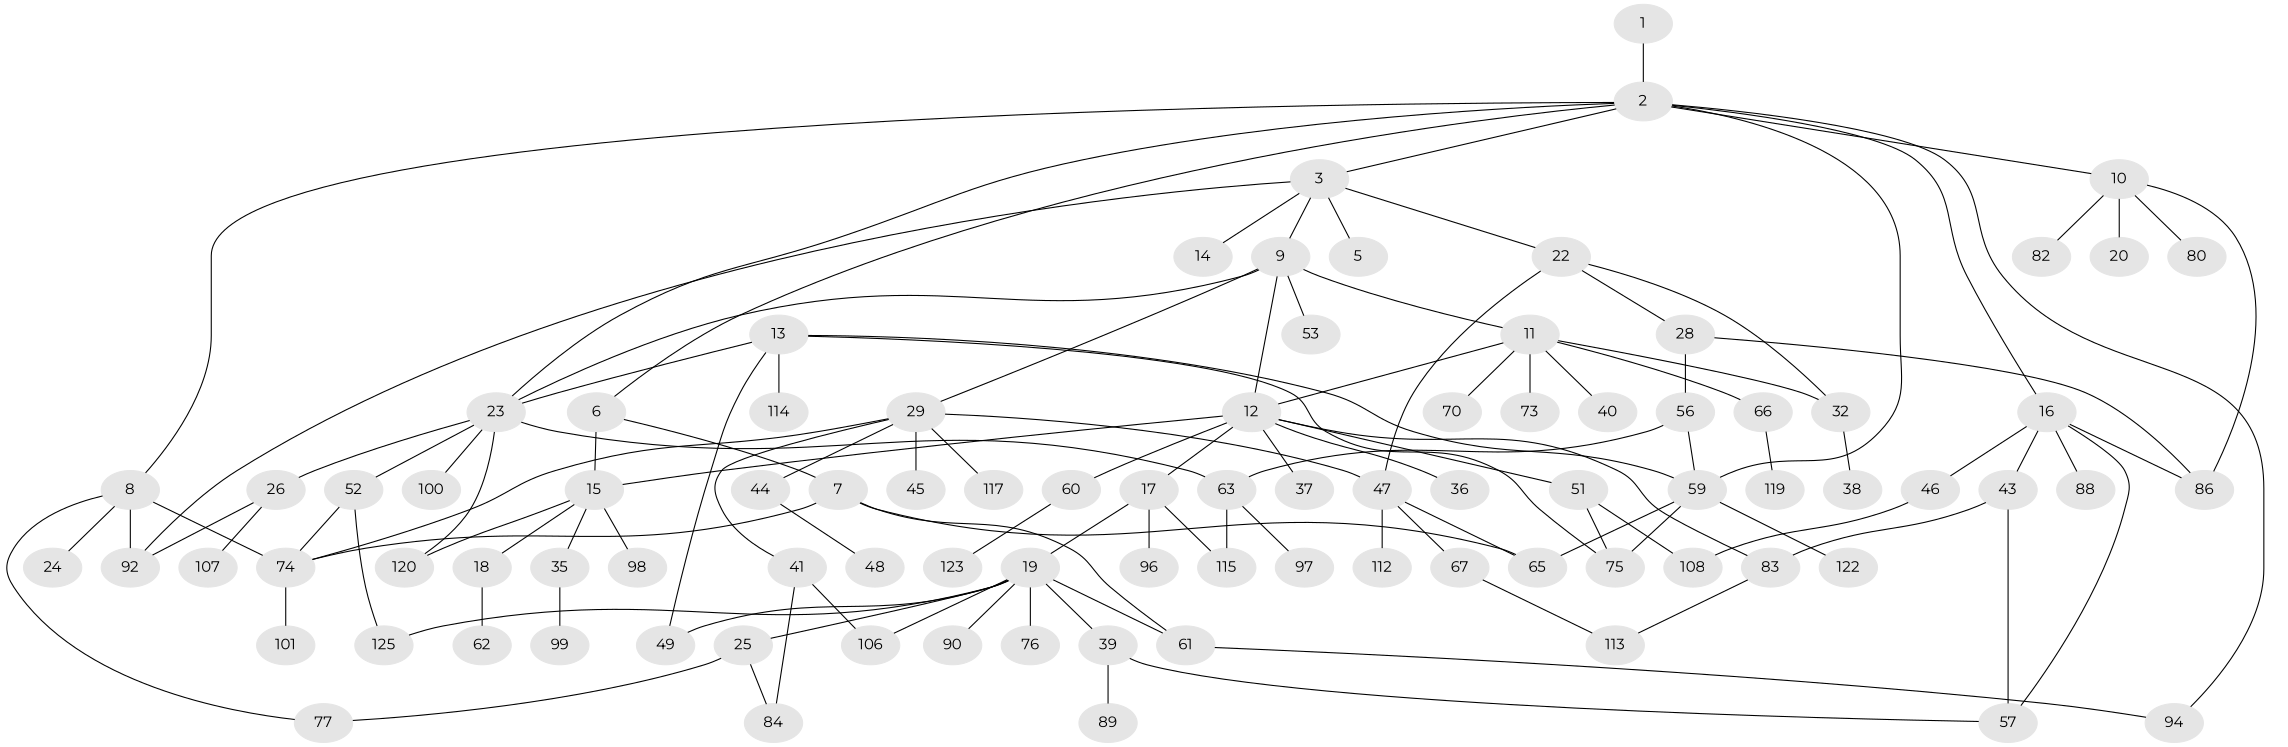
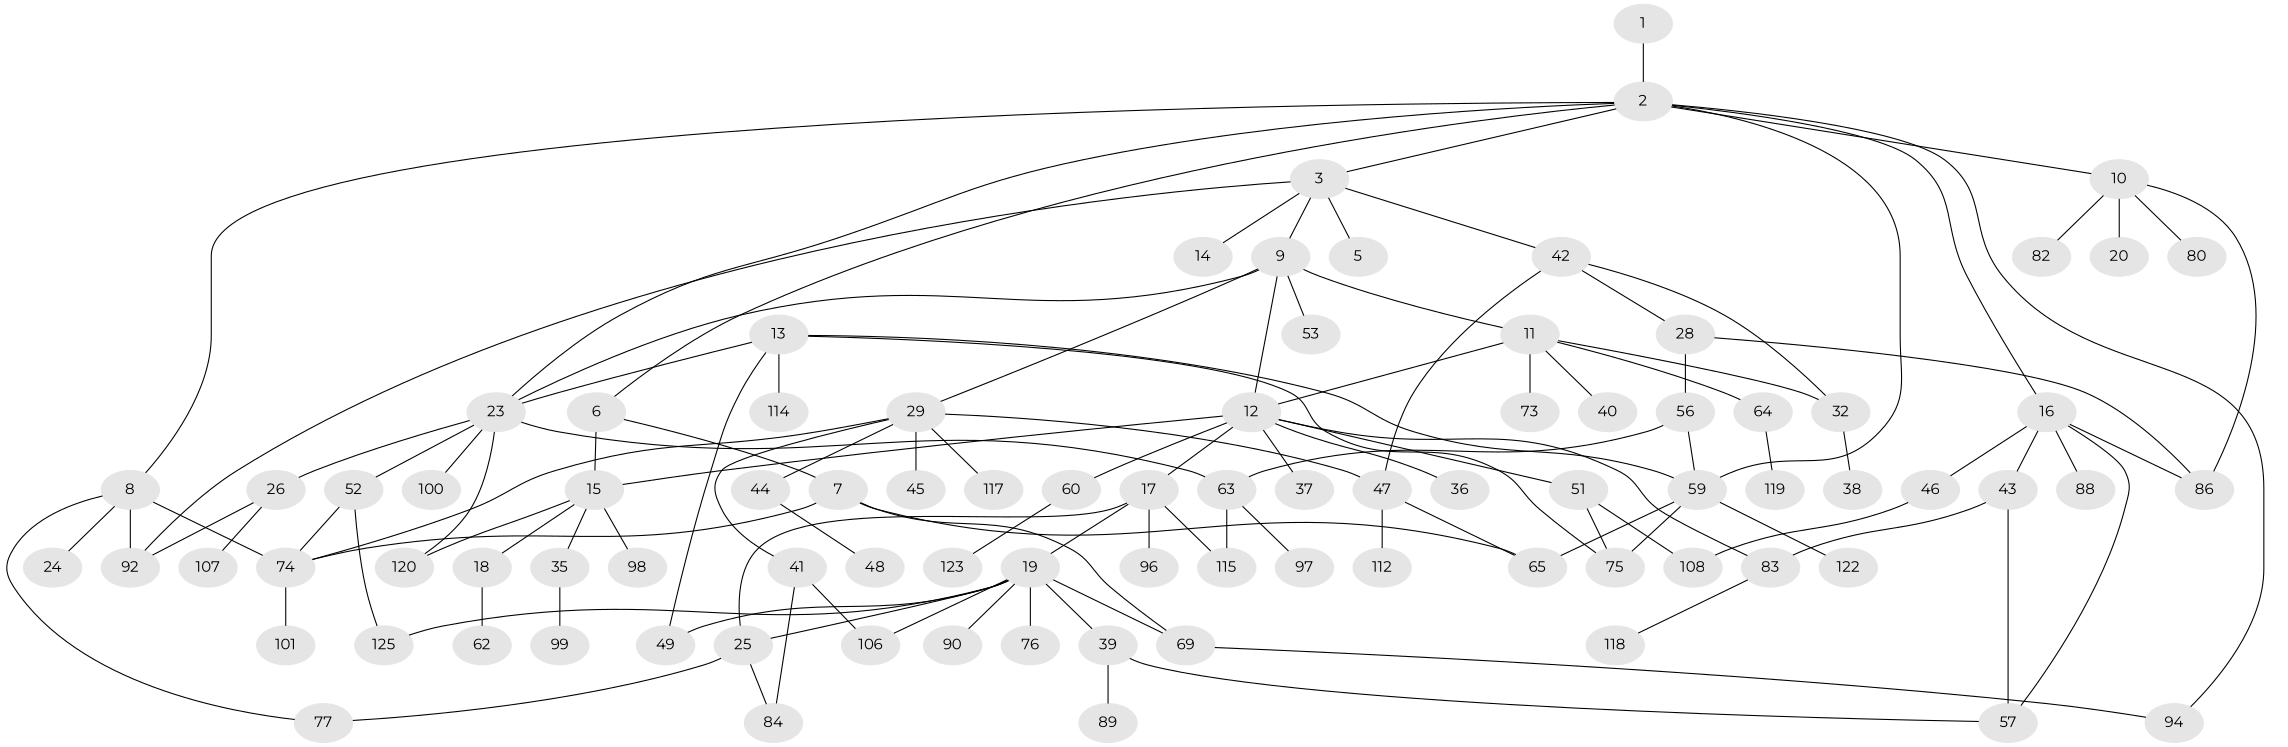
node "22": label "22" -> "42"
node "70": removed
node "66": label "66" -> "64"
edge "17" -- "25": added
node "67": removed
node "61": label "61" -> "69"
node "113": label "113" -> "118"
